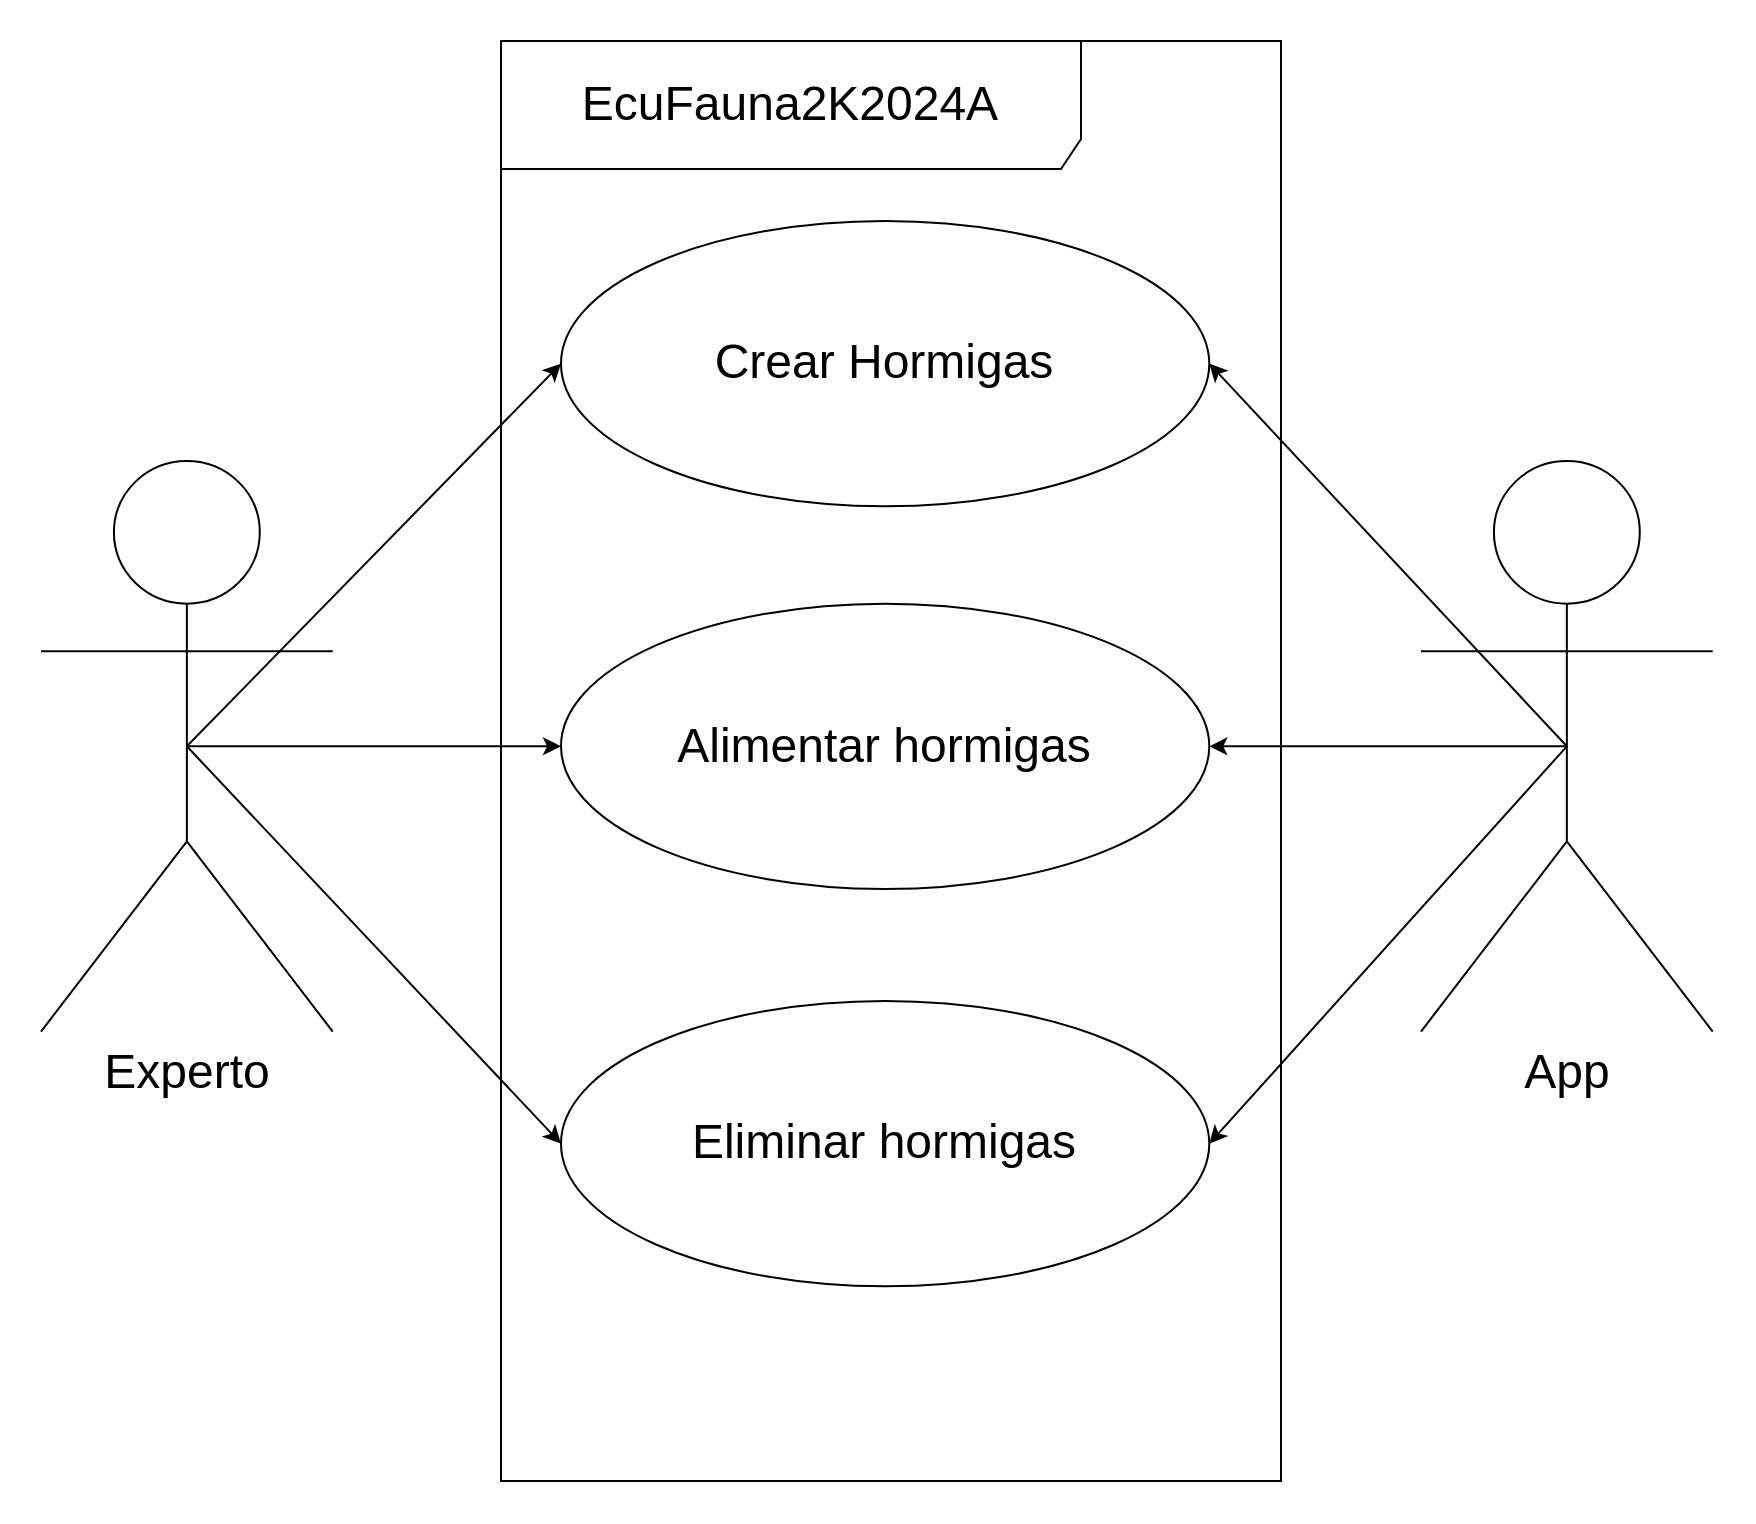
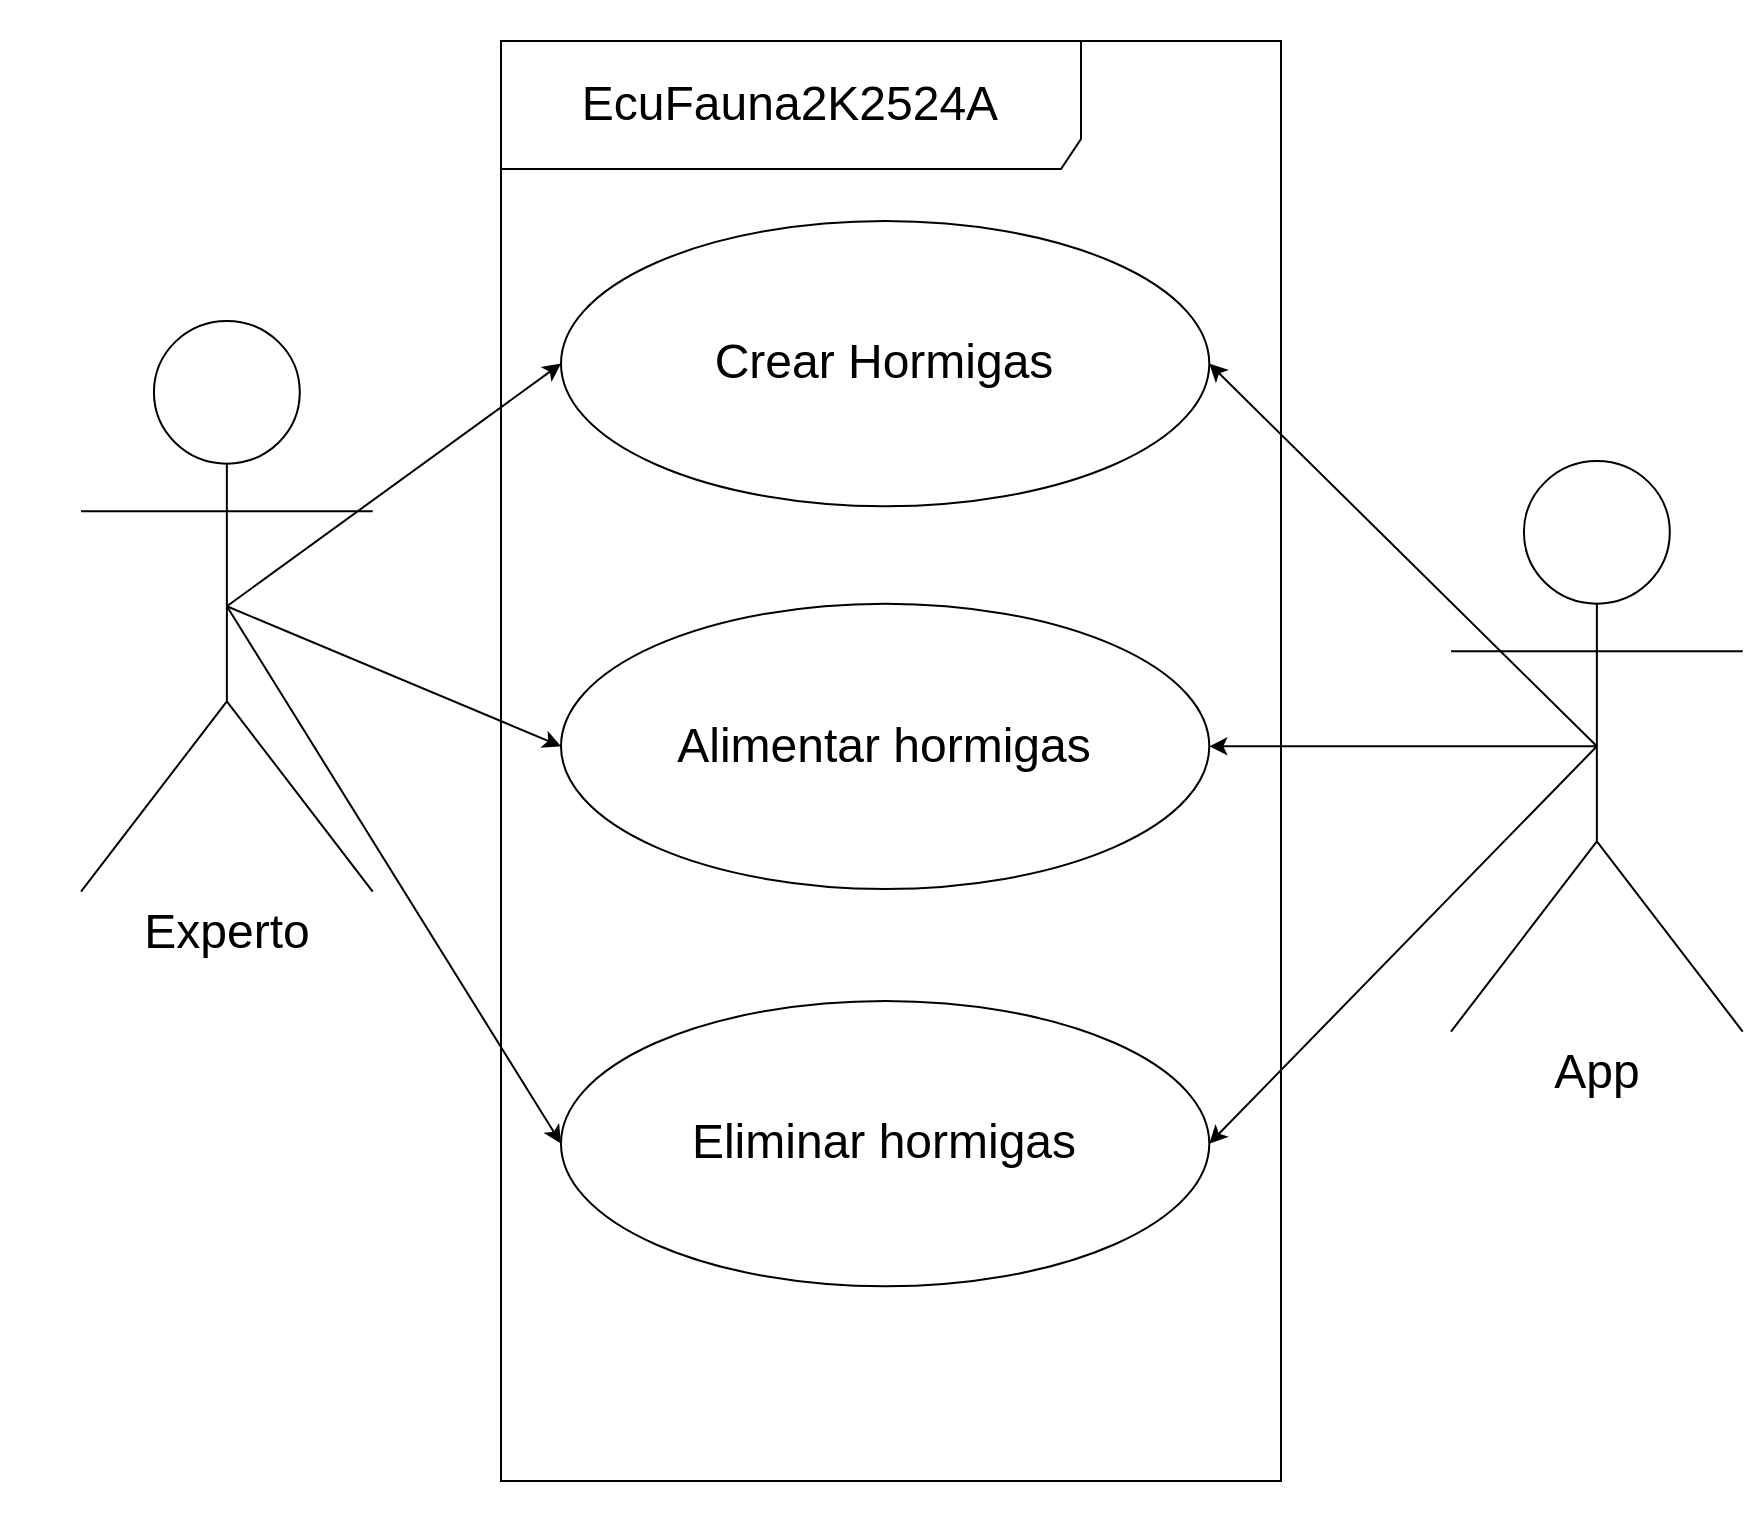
node "EcuFauna2K2024A": label "EcuFauna2K2024A" -> "EcuFauna2K2524A"
node "Experto": moved (187, 746) -> (227, 606)
node "App": moved (1567, 746) -> (1597, 746)
